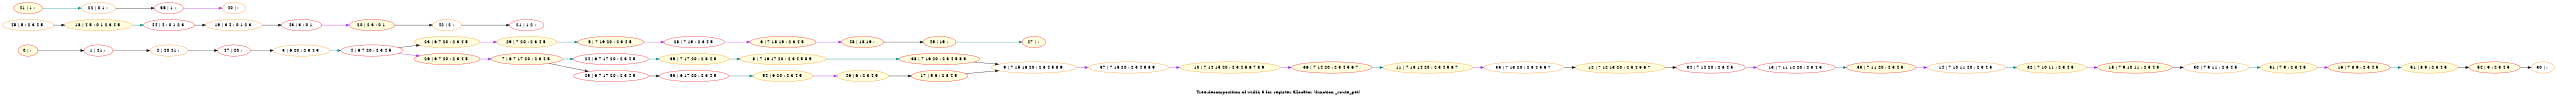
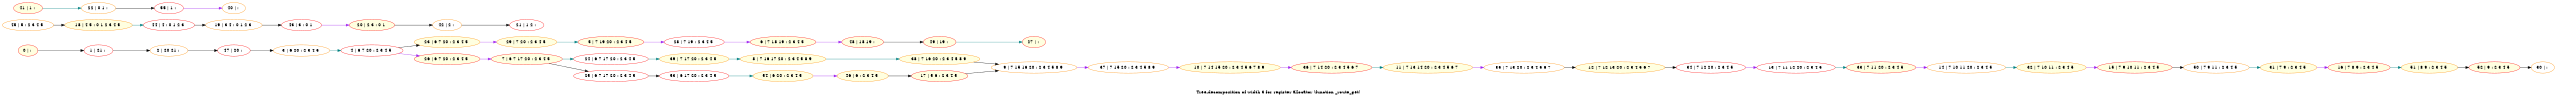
node "38 | 7 16 20 : 2 3 4 5 8 9": color red -> darkorange
